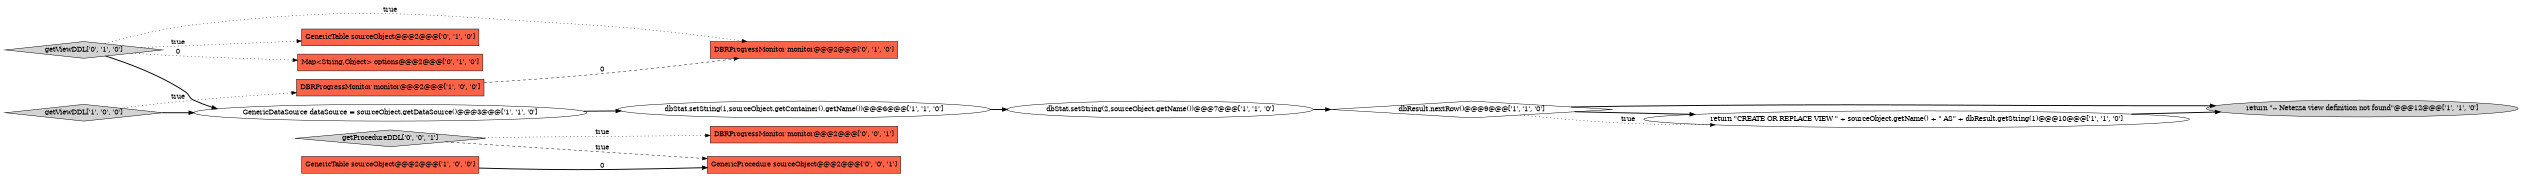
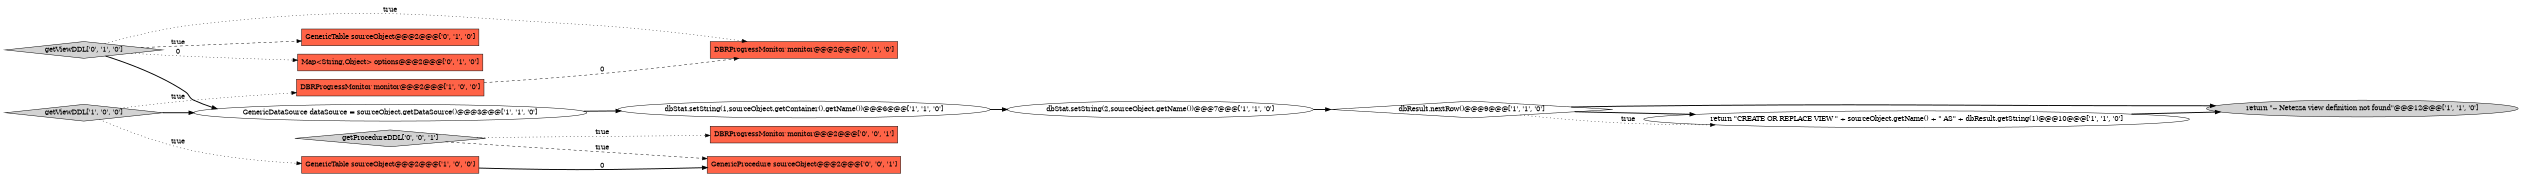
edge "getViewDDL['0', '1', '0']" -> "GenericTable sourceObject@@@2@@@['0', '1', '0']": style dotted -> dashed
edge "getViewDDL['1', '0', '0']" -> "GenericTable sourceObject@@@2@@@['1', '0', '0']": added, label "true"
